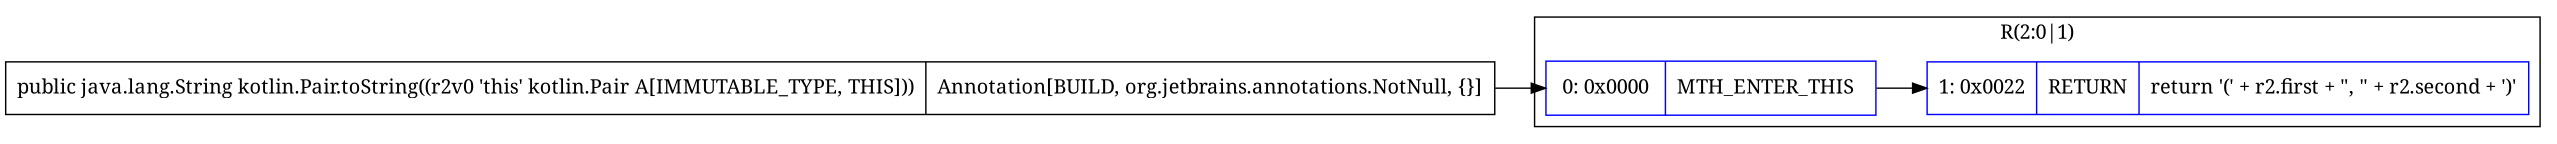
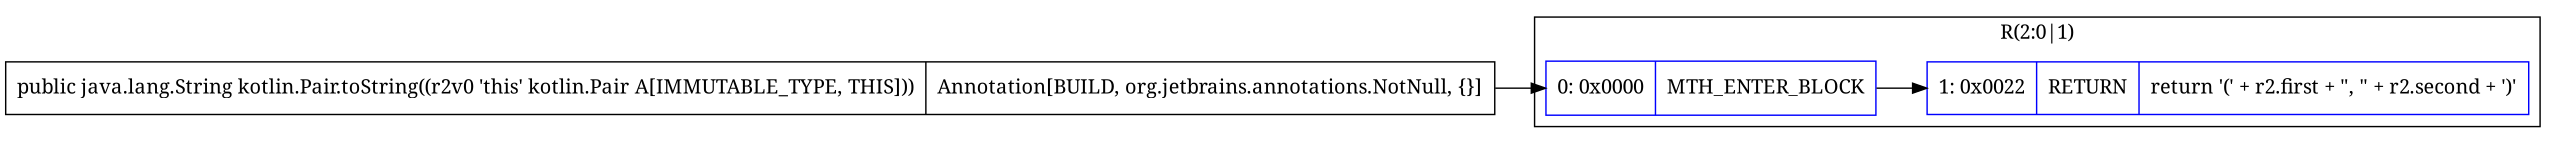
node "0: 0x0000": text "MTH_ENTER_THIS" -> "MTH_ENTER_BLOCK"
